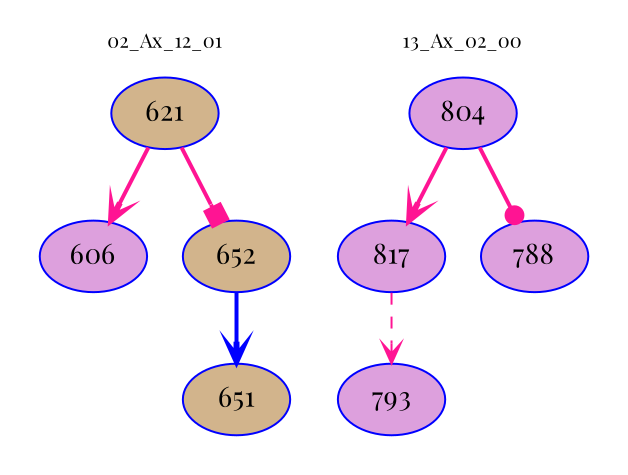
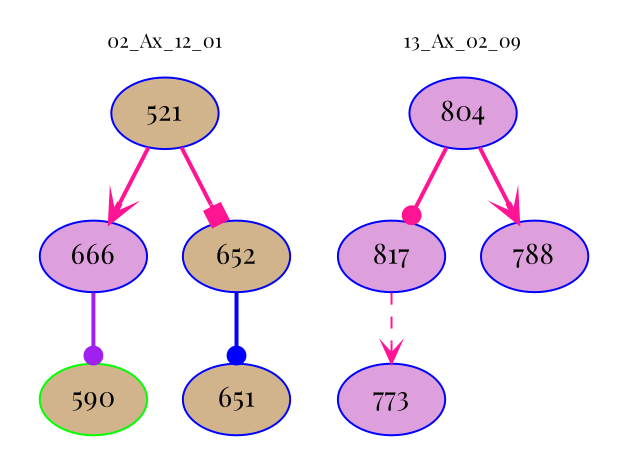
cluster "13_Ax_02_00": label "13_Ax_02_00" -> "13_Ax_02_09"
node "621": label "621" -> "521"
edge "804" -> "817": arrowhead vee -> dot
edge "804" -> "788": arrowhead dot -> vee
node "606": label "606" -> "666"
edge "652" -> "651": arrowhead vee -> dot
node "590": added
node "793": label "793" -> "773"
